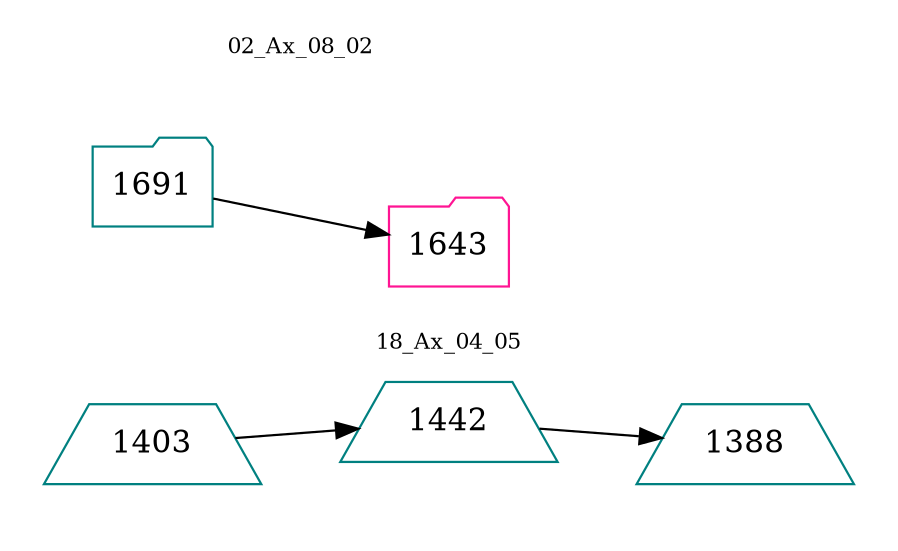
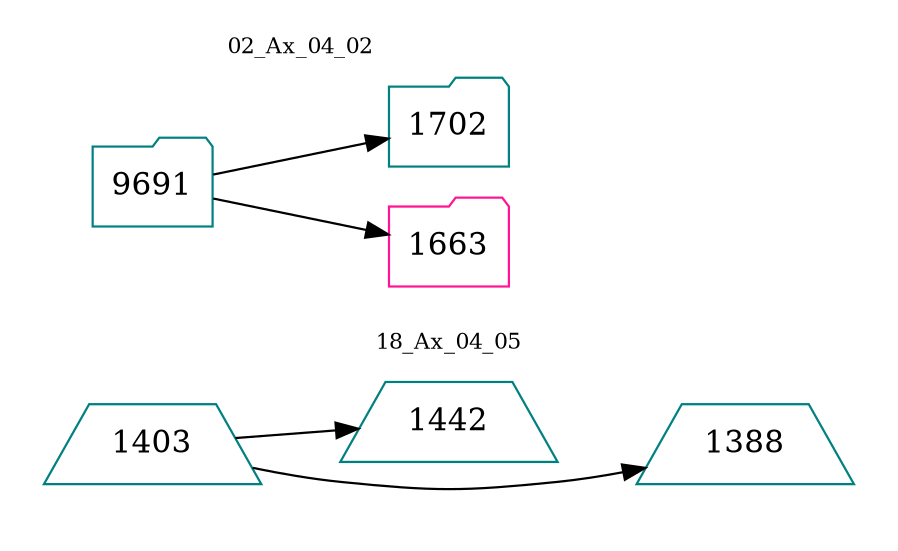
cluster "02_Ax_08_02": label "02_Ax_08_02" -> "02_Ax_04_02"
node "1702": added
node "1691": label "1691" -> "9691"
node "1643": label "1643" -> "1663"
edge "1442" -> "1388": now "1403" -> "1388"
